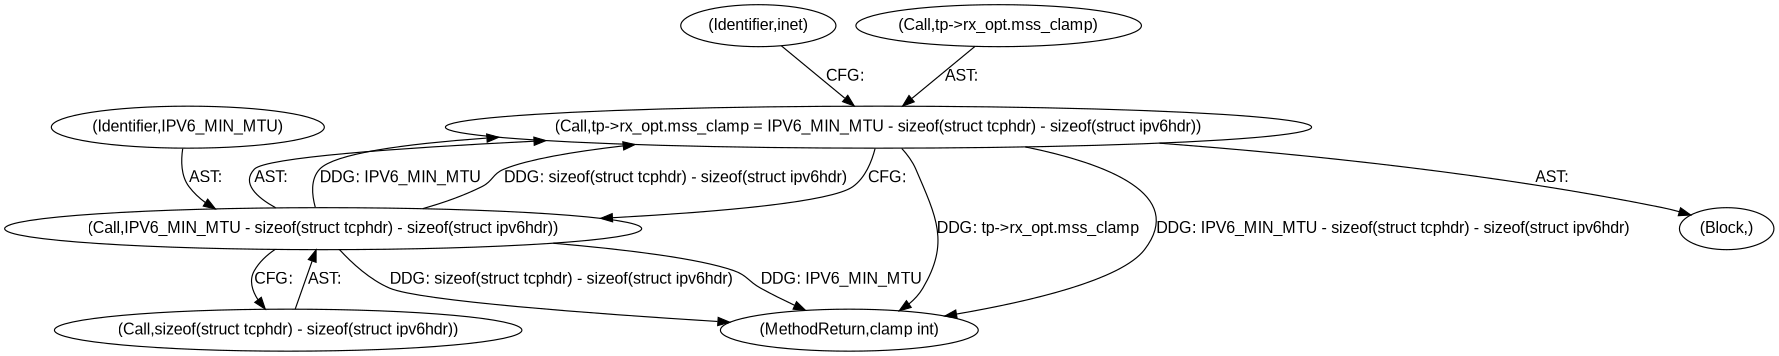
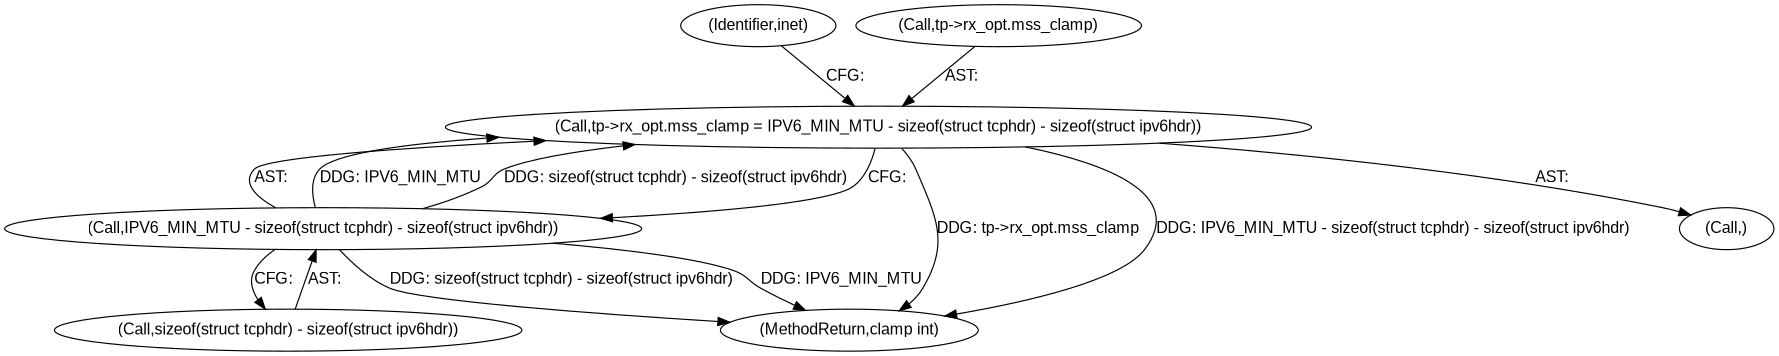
node "(Identifier,IPV6_MIN_MTU)": removed
node "(Block,)": label "(Block,)" -> "(Call,)"
